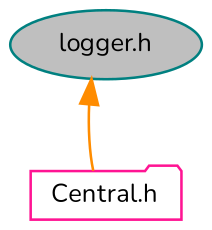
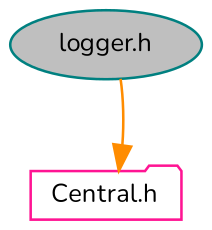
edge "Central.h" -> "logger.h": reversed
